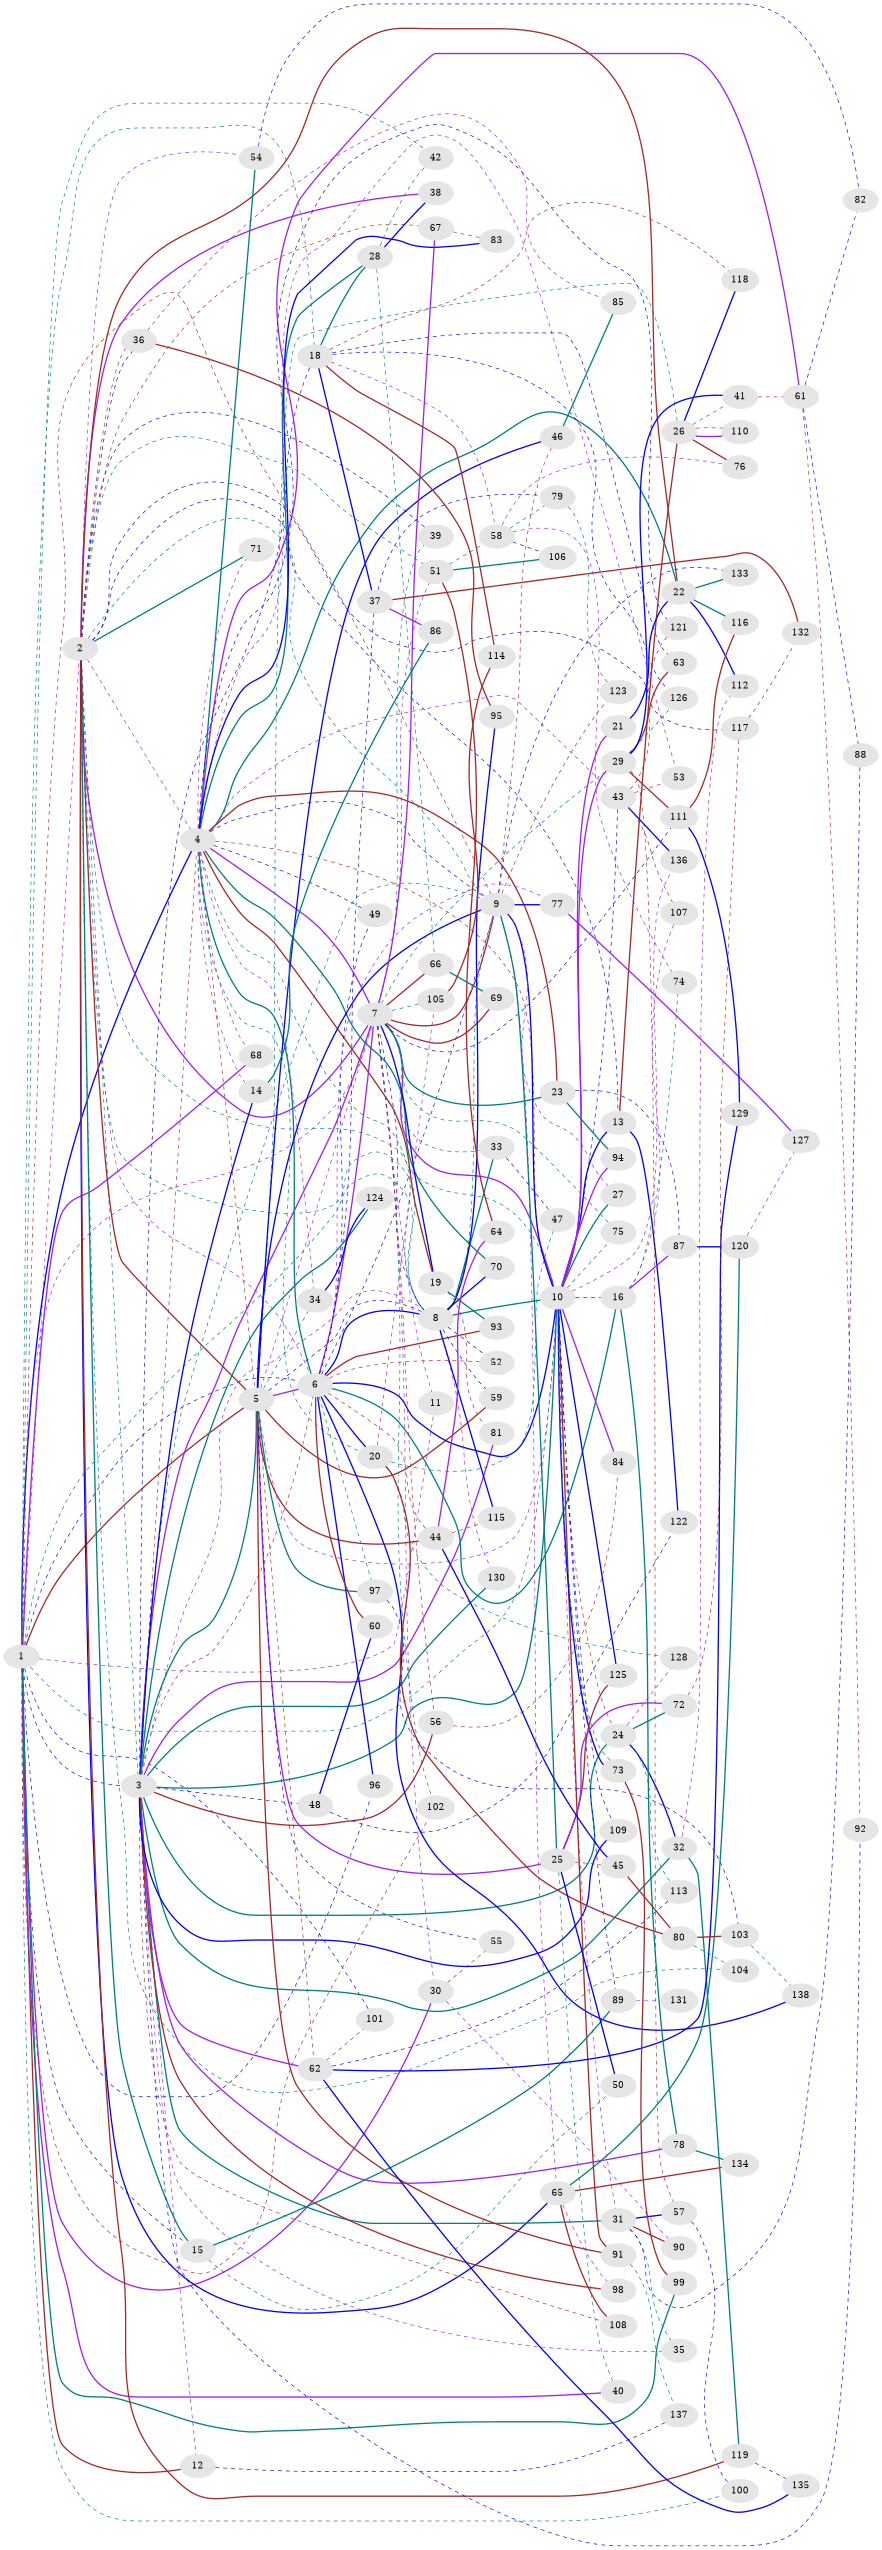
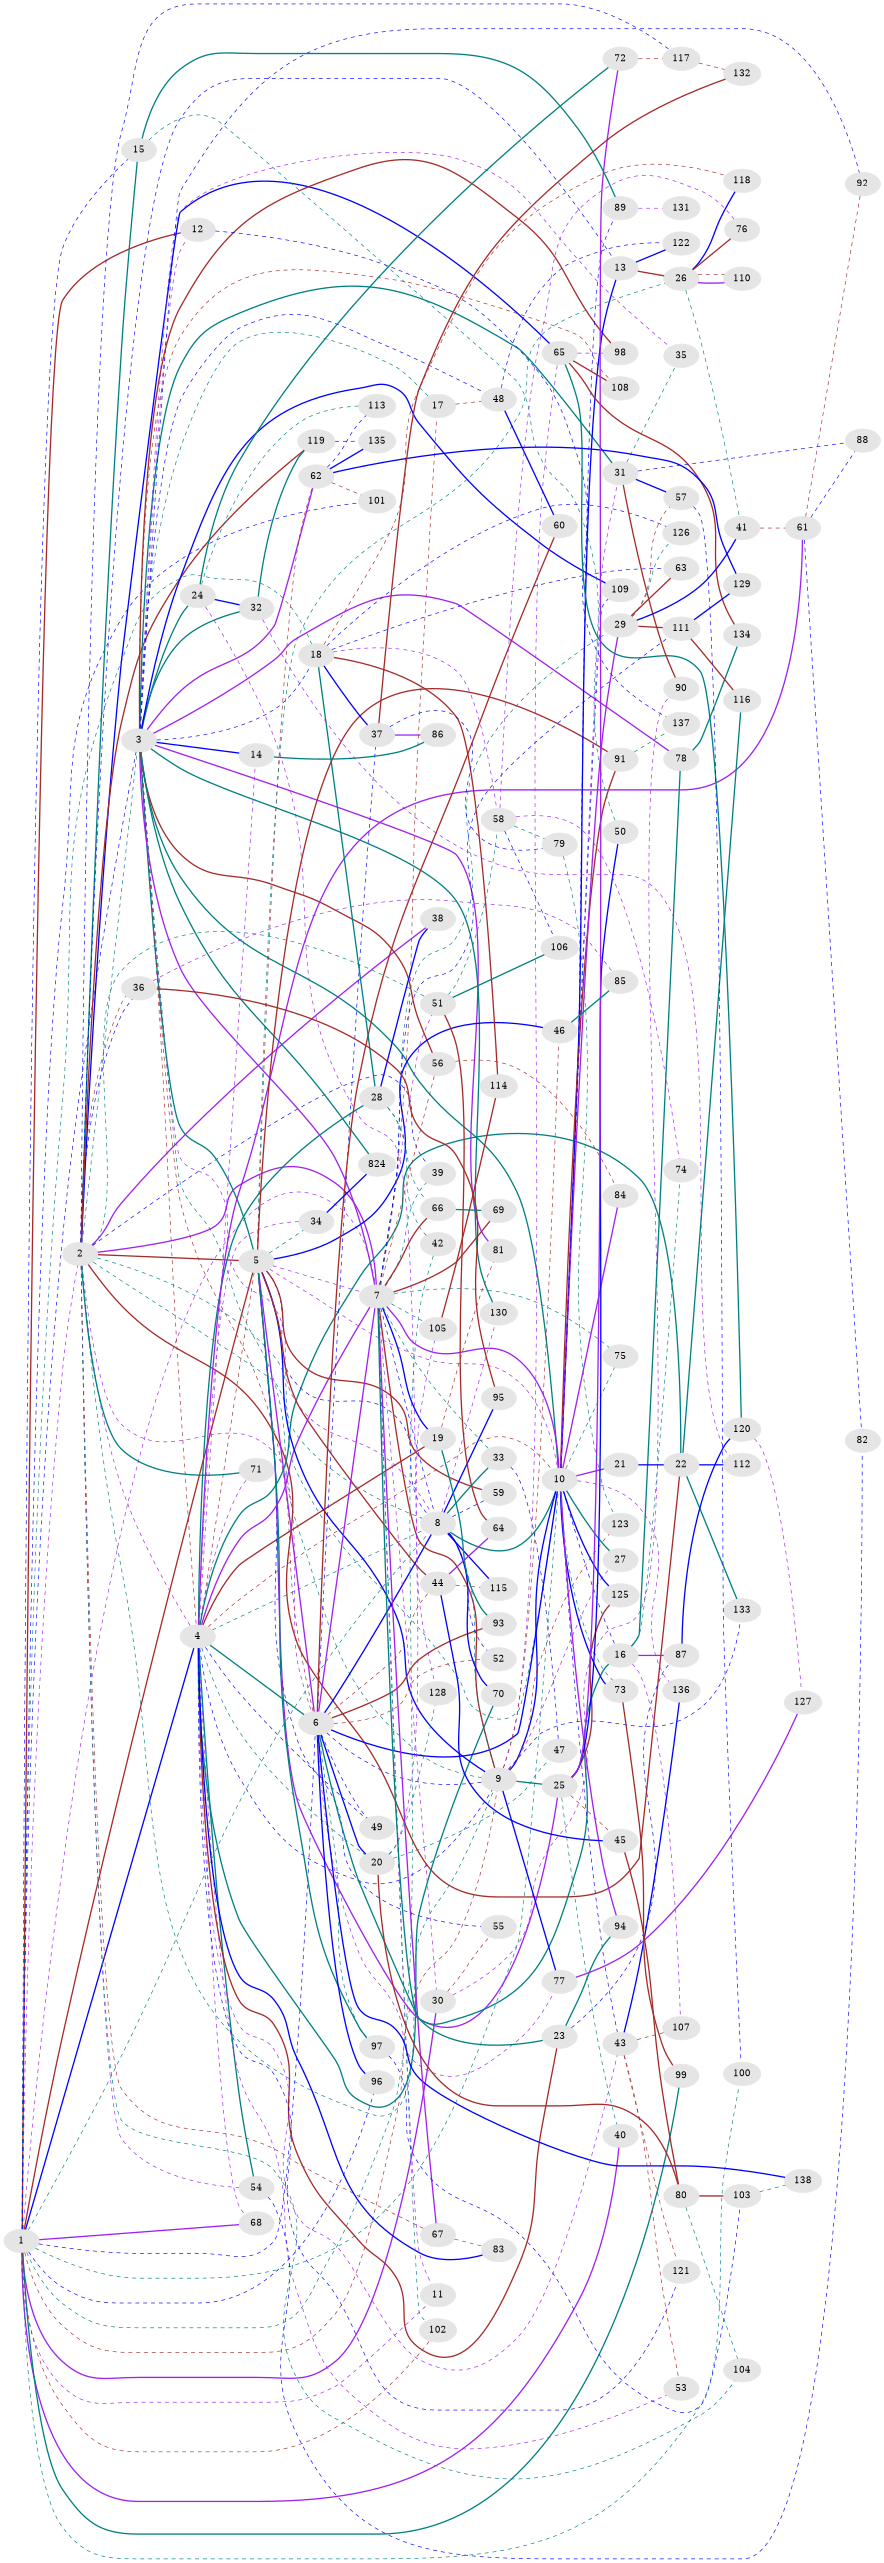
node "17": added
node "124": label "124" -> "824"
edge "10" -- "24": removed
